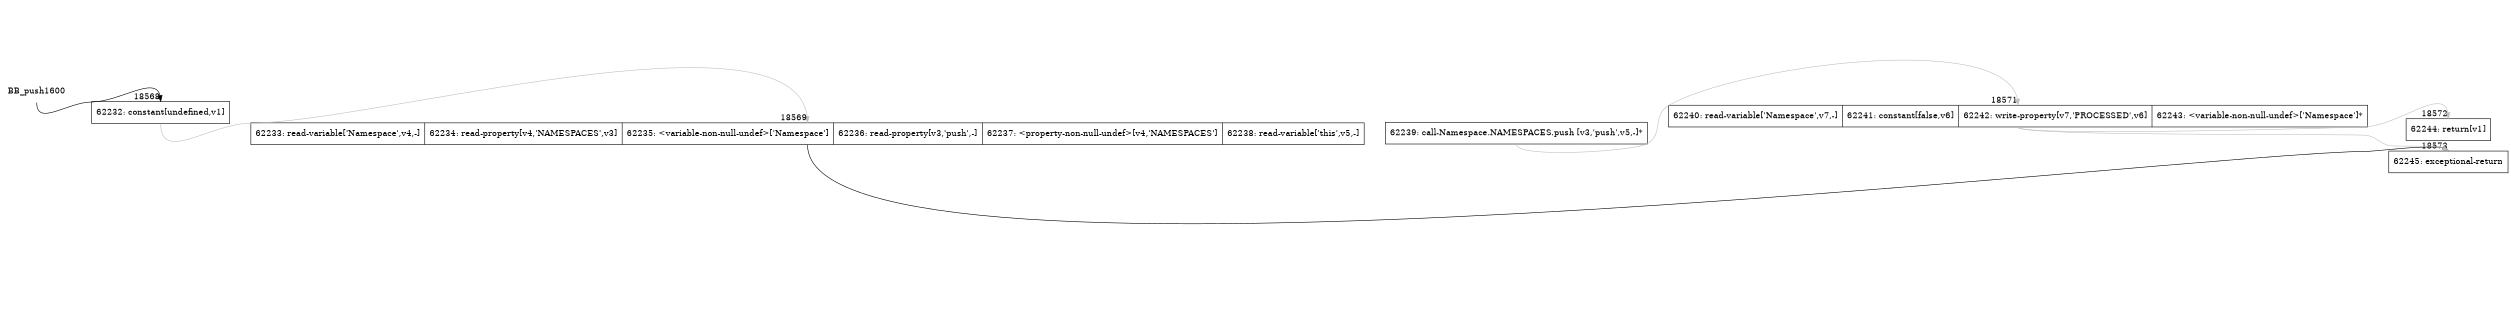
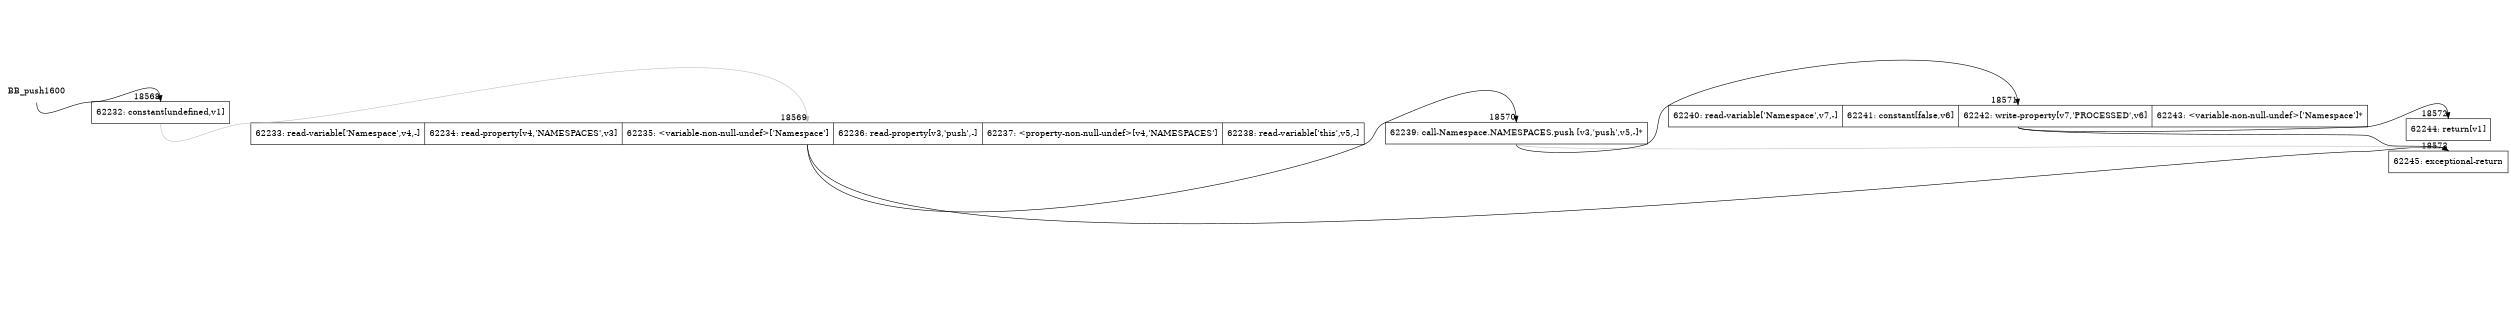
edge "62239: call-Namespace.NAMESPACES.push [v3,'push',v5,-]*" -> "62240: read-variable['Namespace',v7,-]": color gray -> black
edge "62240: read-variable['Namespace',v7,-]" -> "62244: return[v1]": color gray -> black
edge "62240: read-variable['Namespace',v7,-]" -> "62245: exceptional-return": color gray -> black
edge "62239: call-Namespace.NAMESPACES.push [v3,'push',v5,-]*" -> "62245: exceptional-return": added
edge "62233: read-variable['Namespace',v4,-]" -> "62239: call-Namespace.NAMESPACES.push [v3,'push',v5,-]*": added
